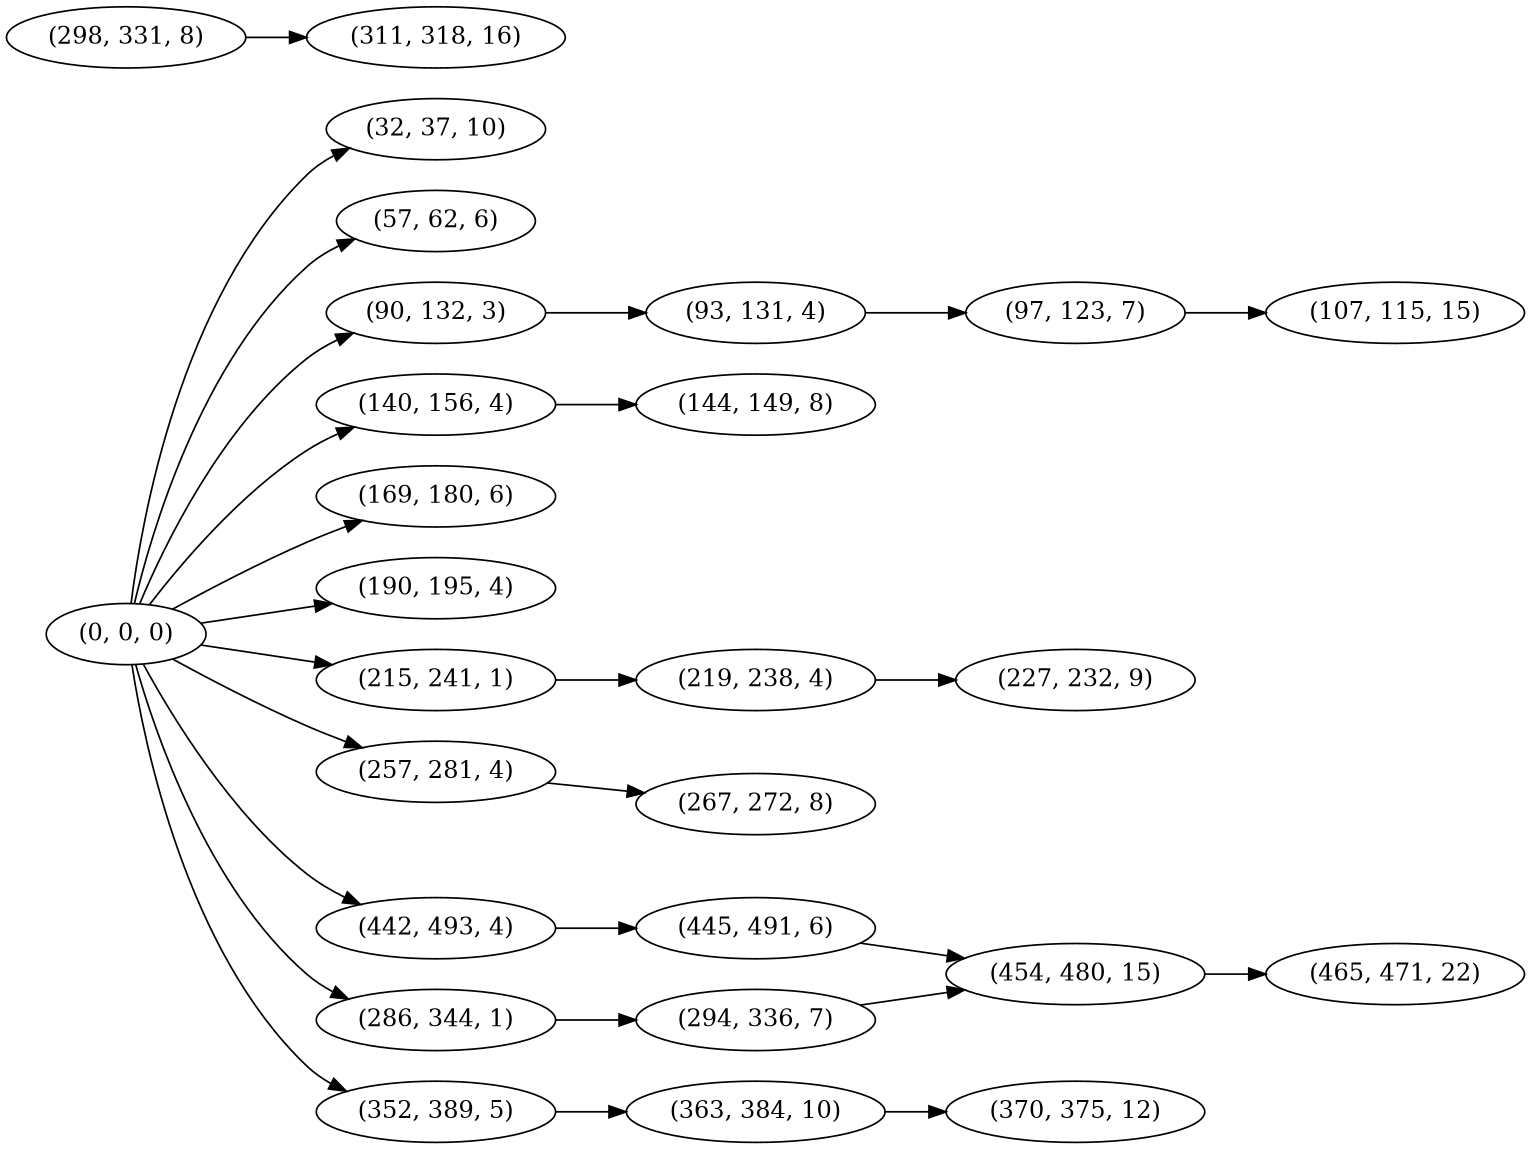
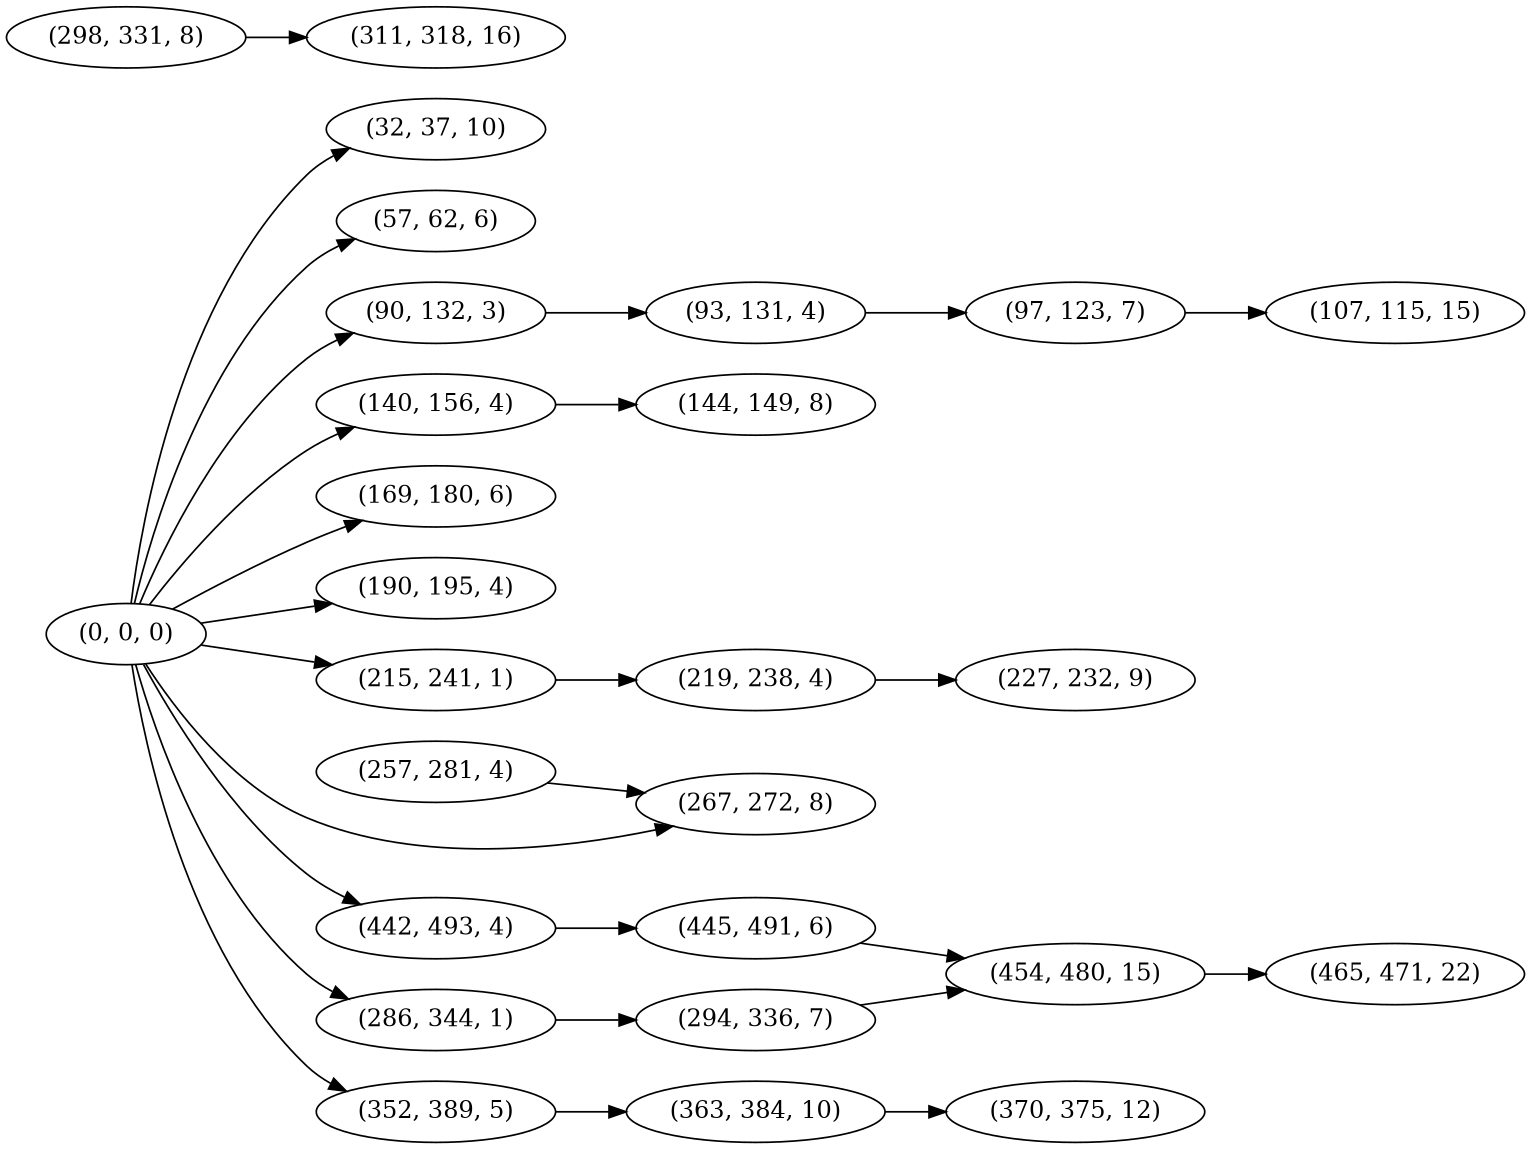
edge "(0, 0, 0)" -> "(257, 281, 4)": now "(0, 0, 0)" -> "(267, 272, 8)"
